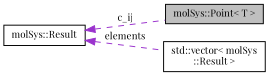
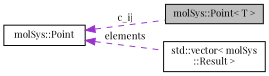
node "molSys::Result": label "molSys::Result" -> "molSys::Point"
